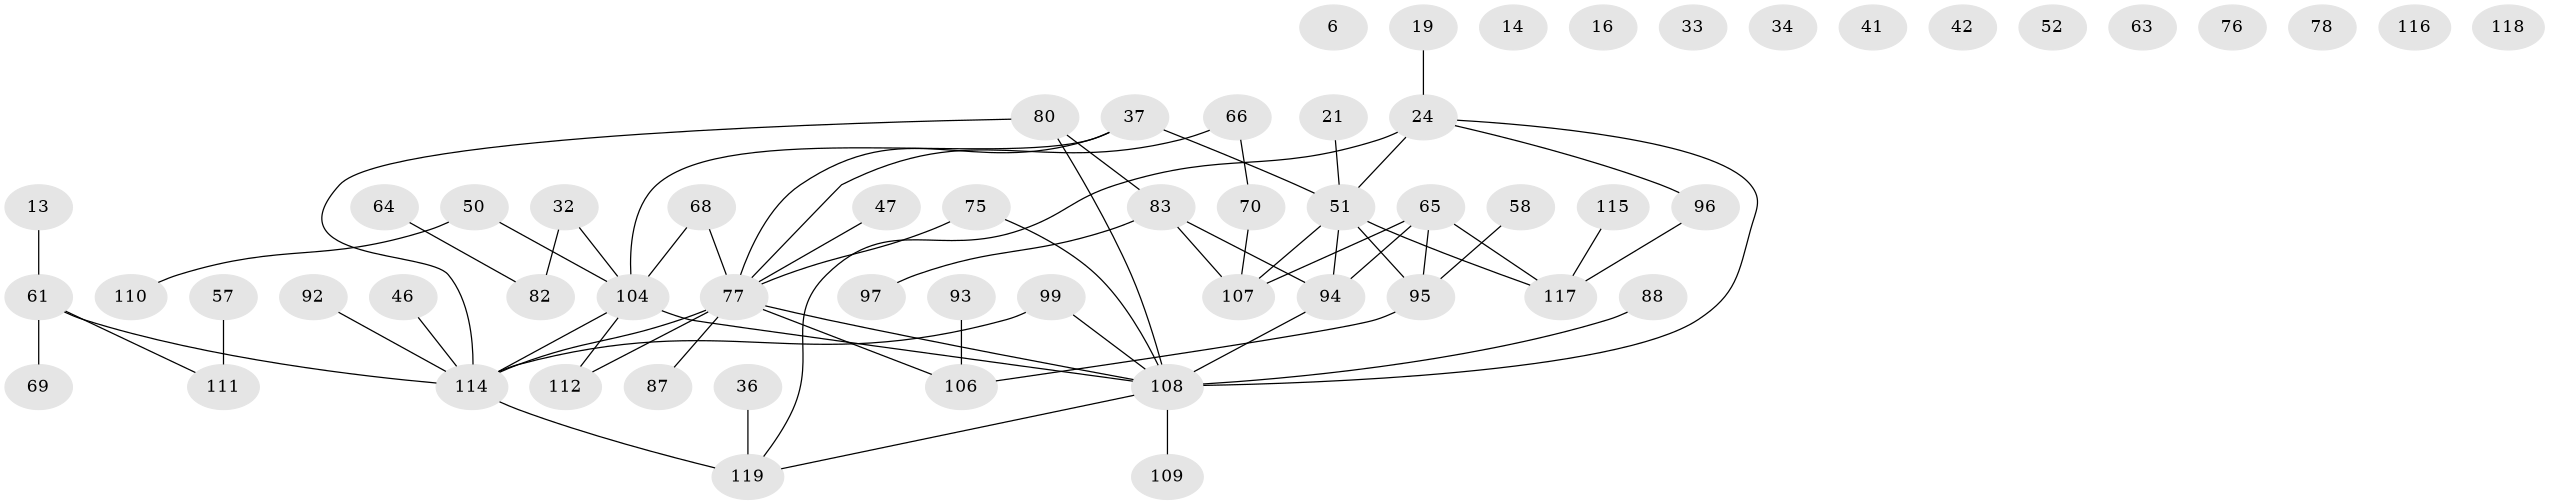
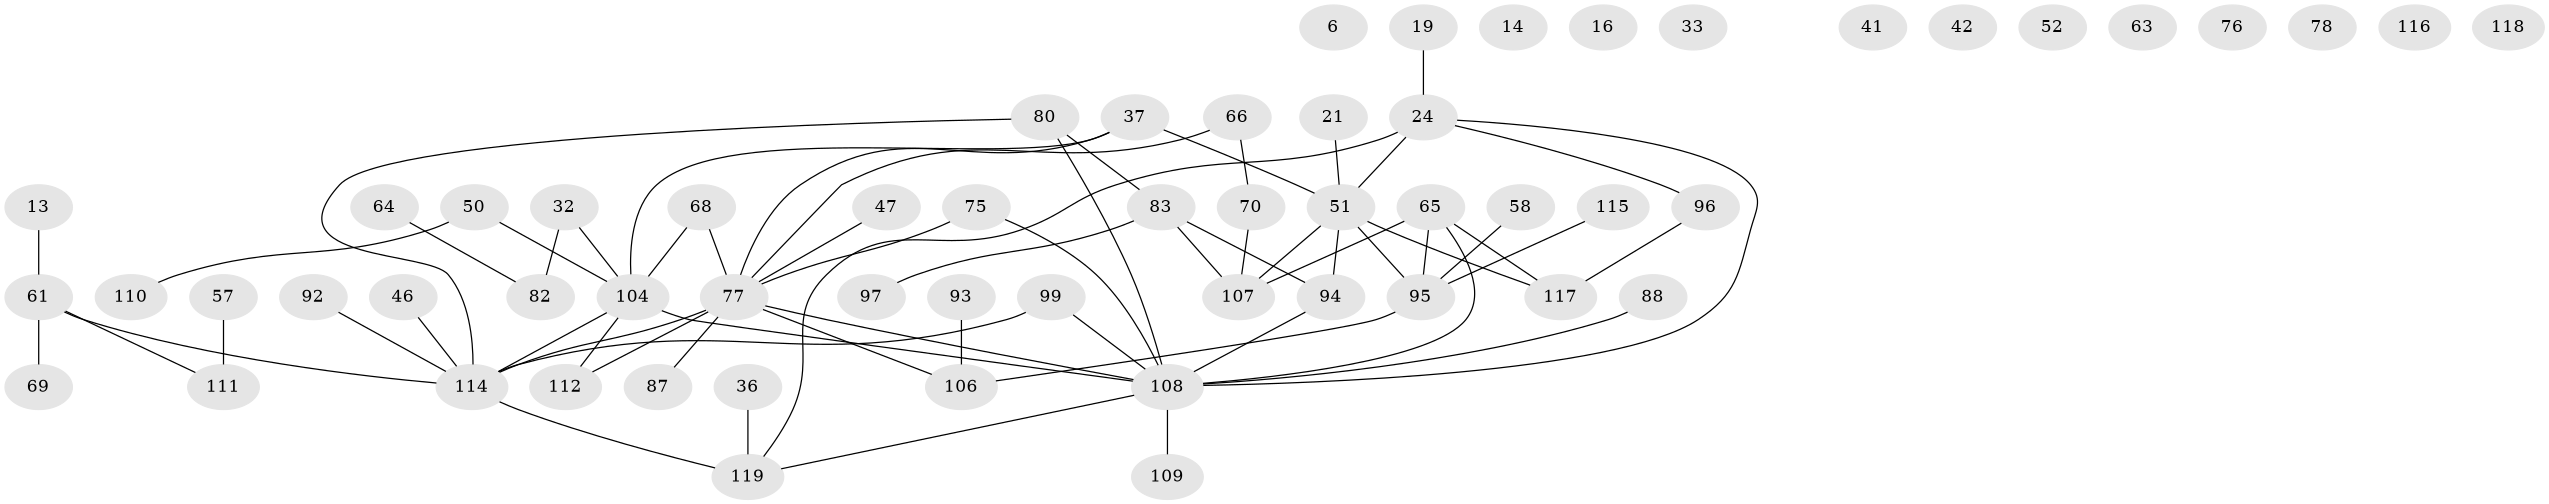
node "34": removed
edge "65" -- "94": now "65" -- "108"
edge "115" -- "117": now "115" -- "95"
